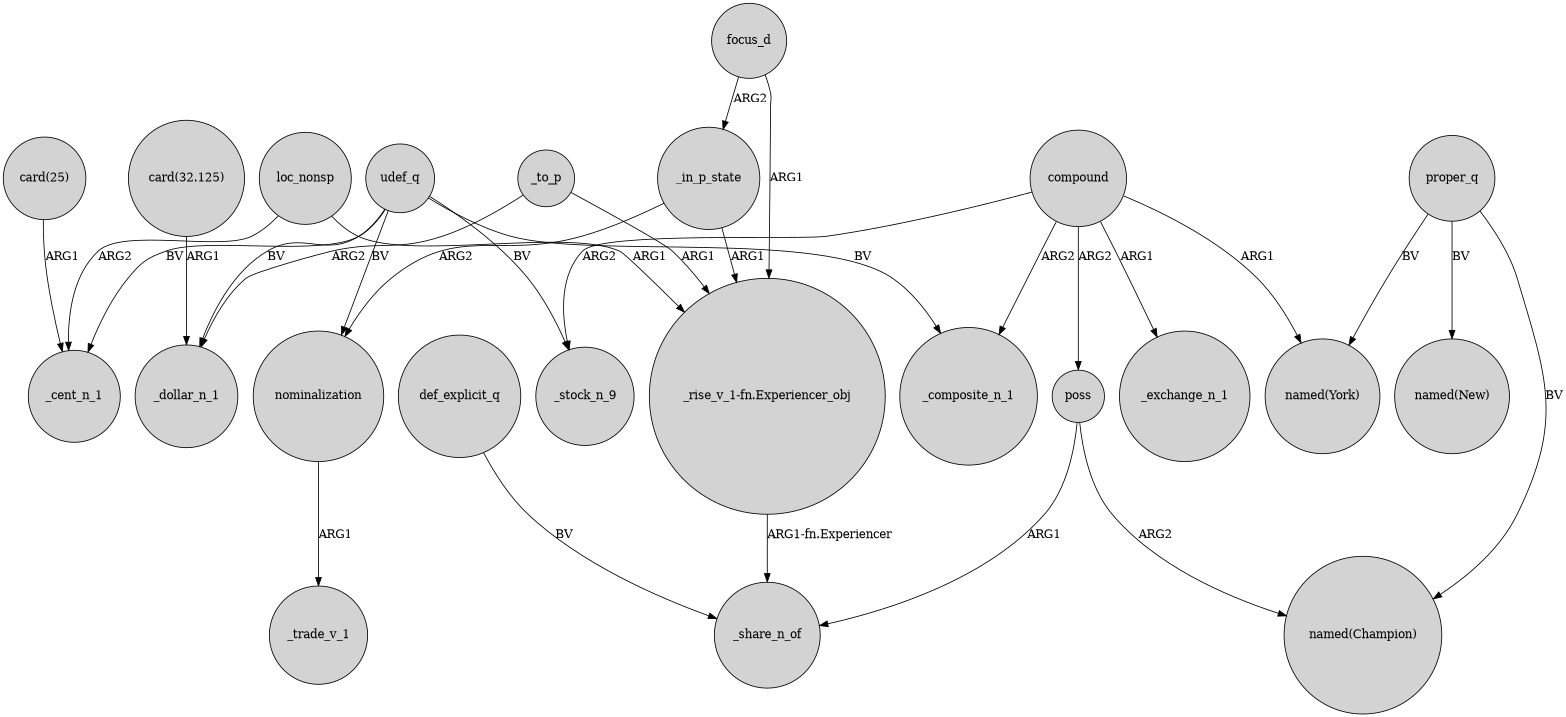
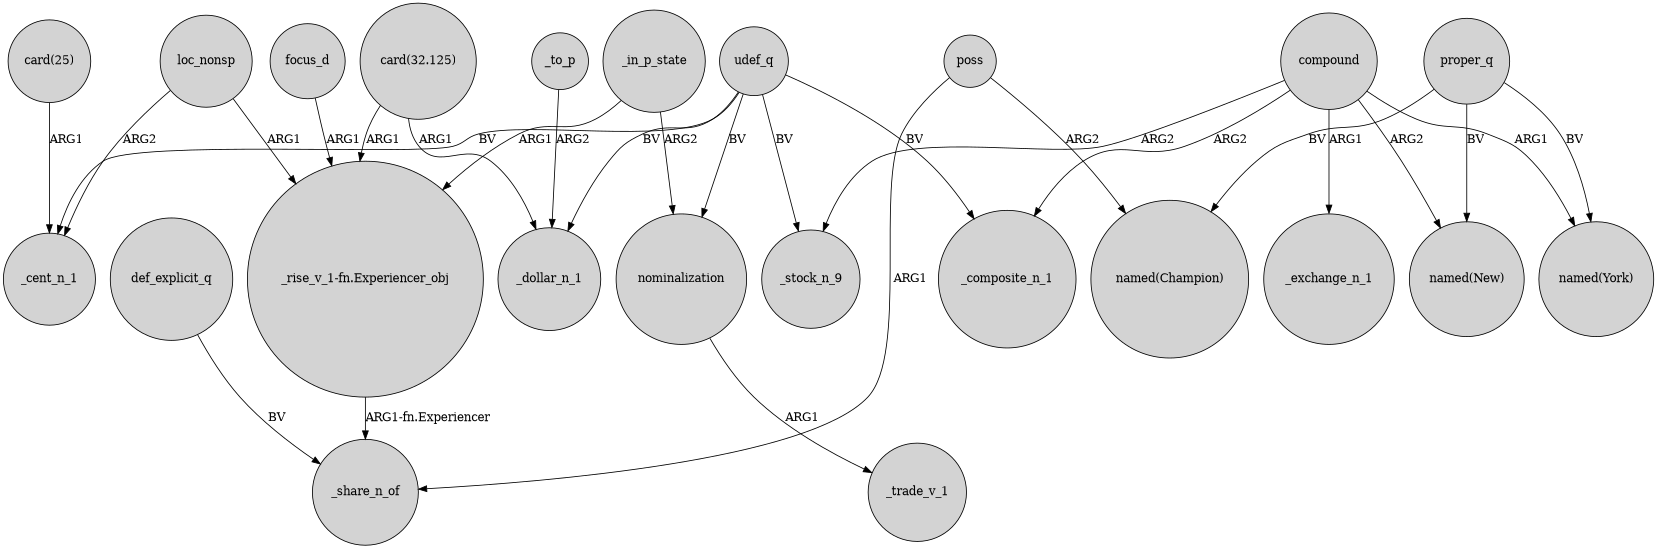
edge "focus_d" -> "_in_p_state": removed, label "ARG2"
edge "_to_p" -> "_rise_v_1-fn.Experiencer_obj": now "card(32.125)" -> "_rise_v_1-fn.Experiencer_obj"
edge "compound" -> "poss": now "compound" -> "named(New)"
